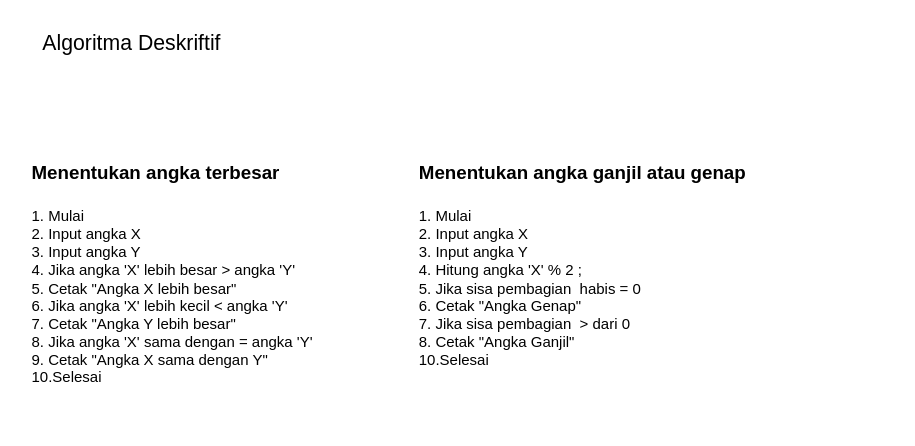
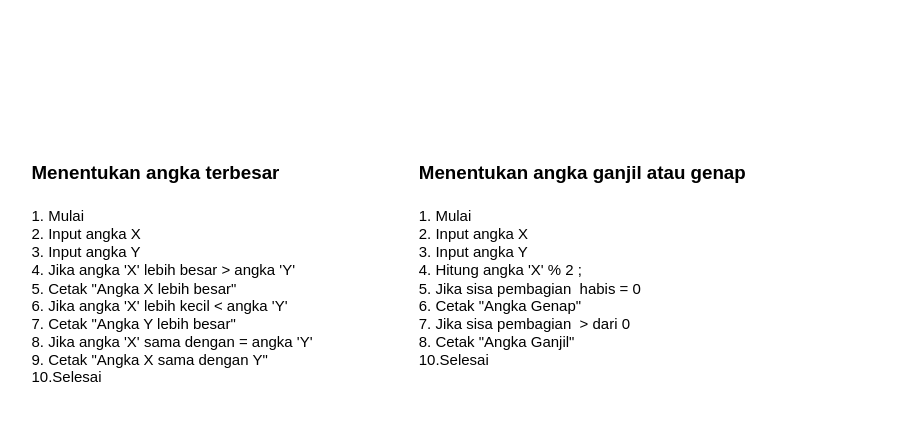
node "Algoritma Deskriftif": removed
